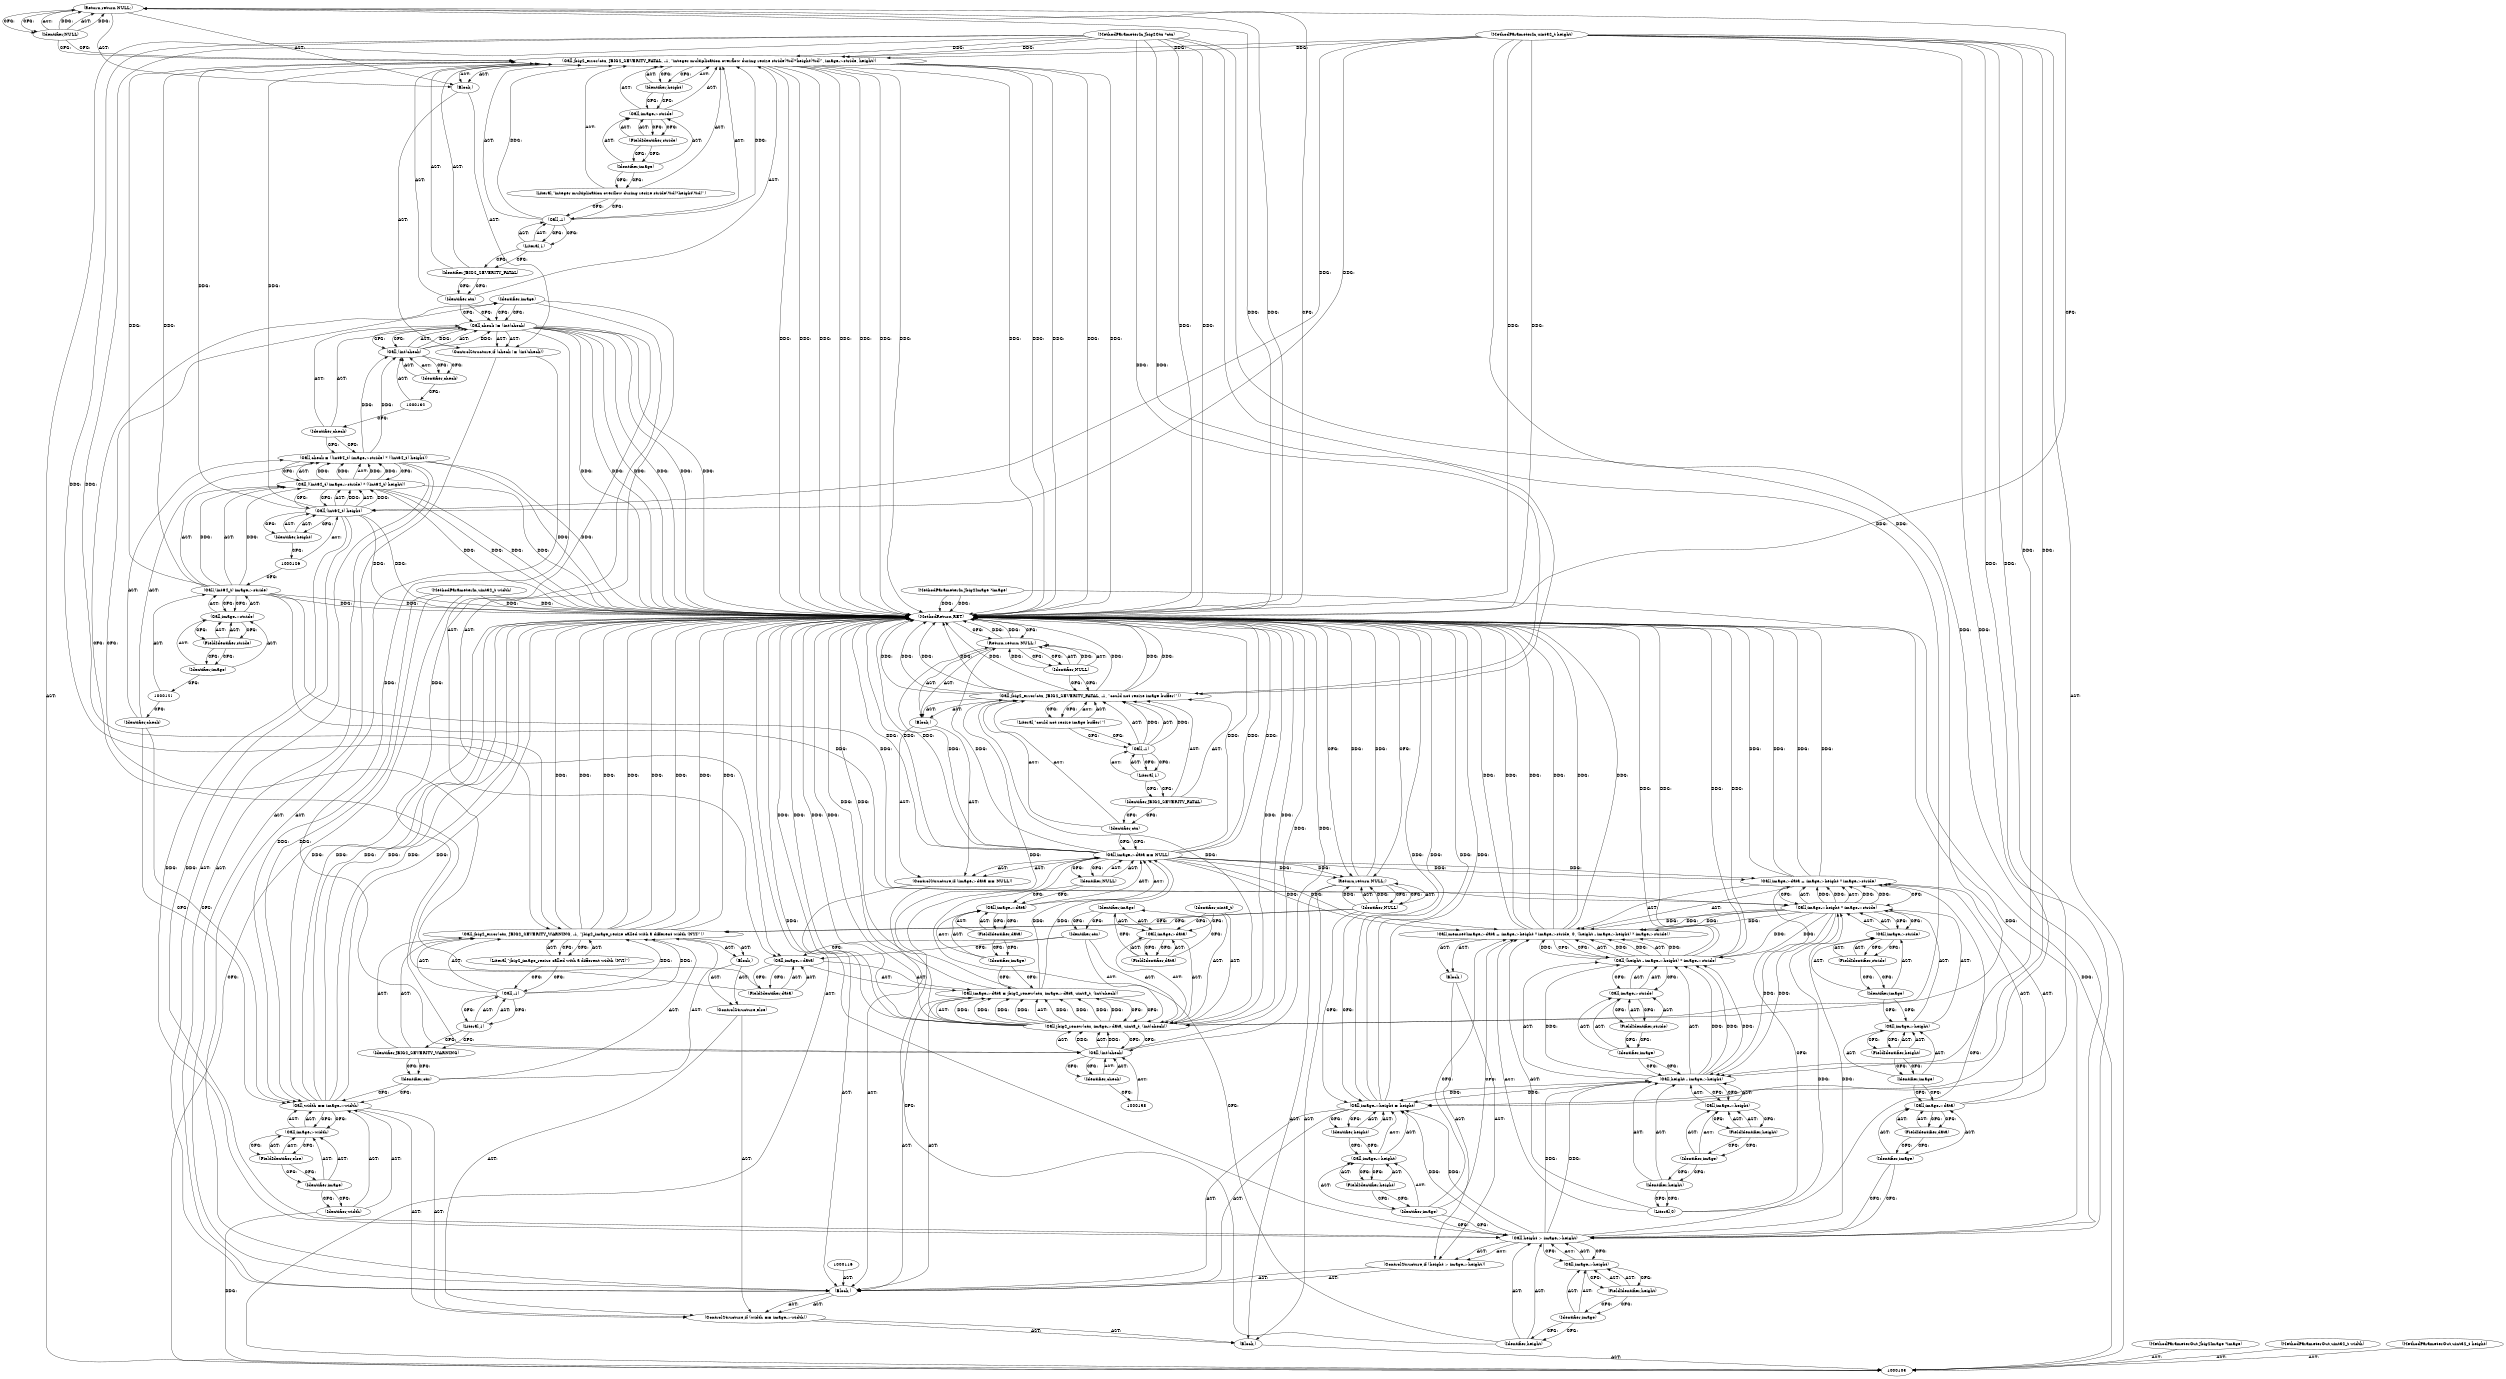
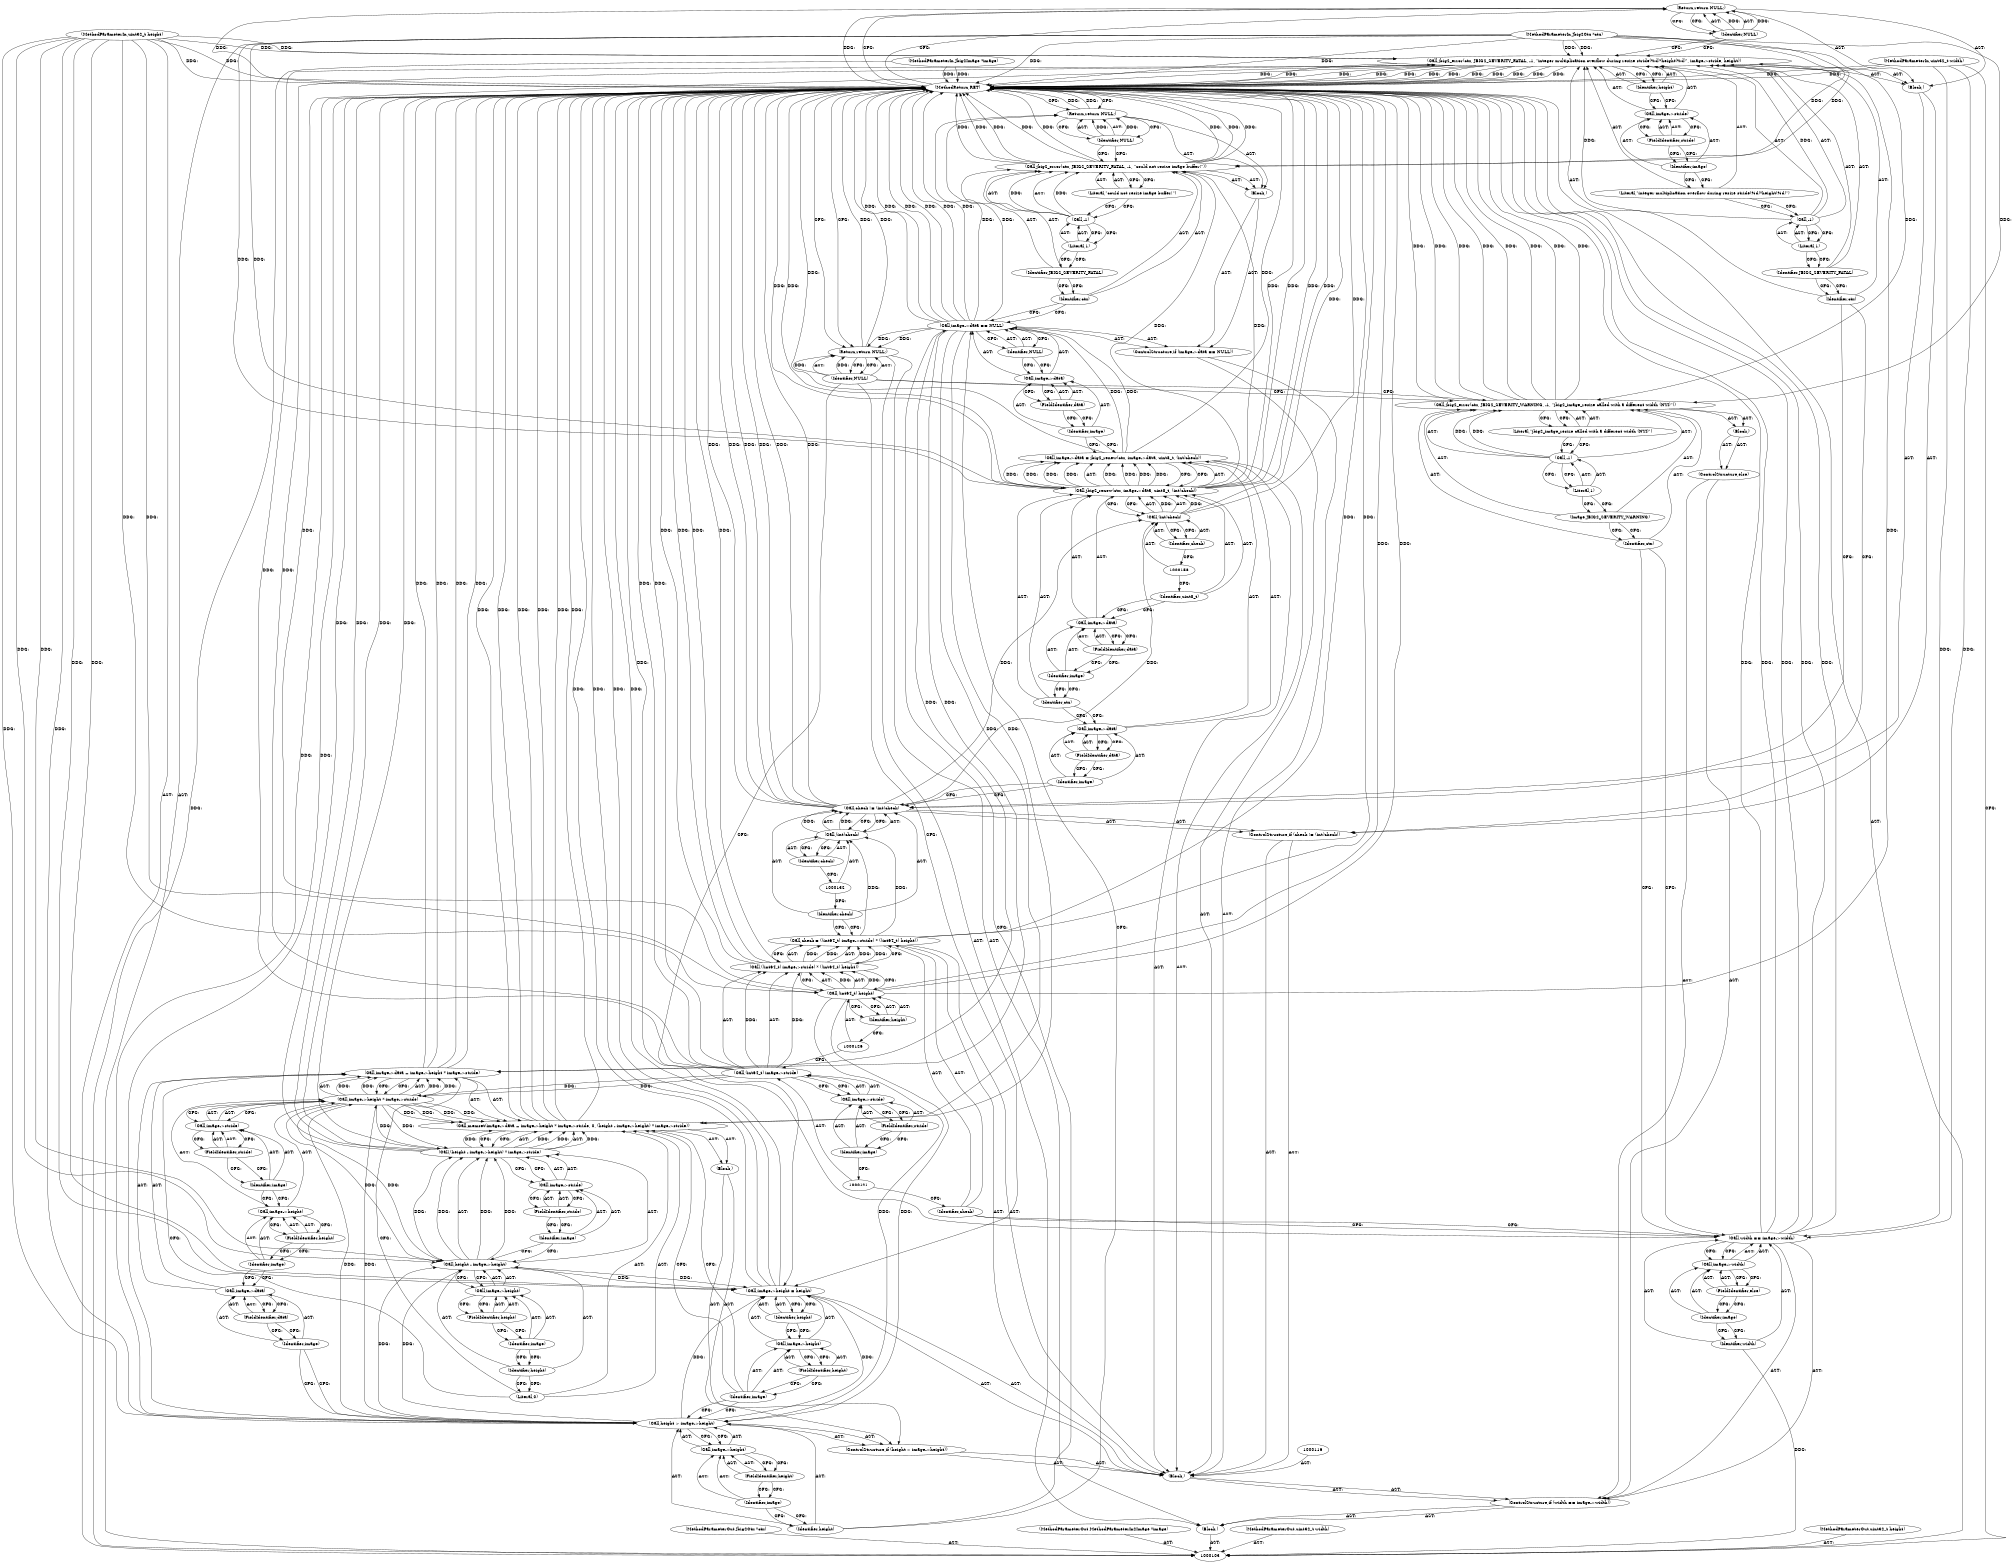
edge "1000158" -> "(Identifier,uint8_t)": added, label "CFG:"
node "(Identifier,JBIG2_SEVERITY_WARNING)": label "(Identifier,JBIG2_SEVERITY_WARNING)" -> "(Image,JBIG2_SEVERITY_WARNING)"
node "(MethodParameterOut,Jbig2Image *image)": label "(MethodParameterOut,Jbig2Image *image)" -> "(MethodParameterOut,MethodParameterIn2Image *image)"
node "(MethodParameterOut,Jbig2Ctx *ctx)": added
